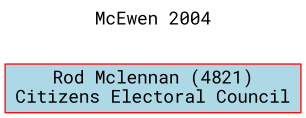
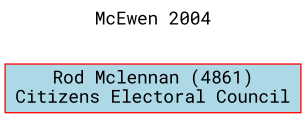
node "Rod Mclennan (4821) Citizens Electoral Council": label "Rod Mclennan (4821) Citizens Electoral Council" -> "Rod Mclennan (4861) Citizens Electoral Council"
